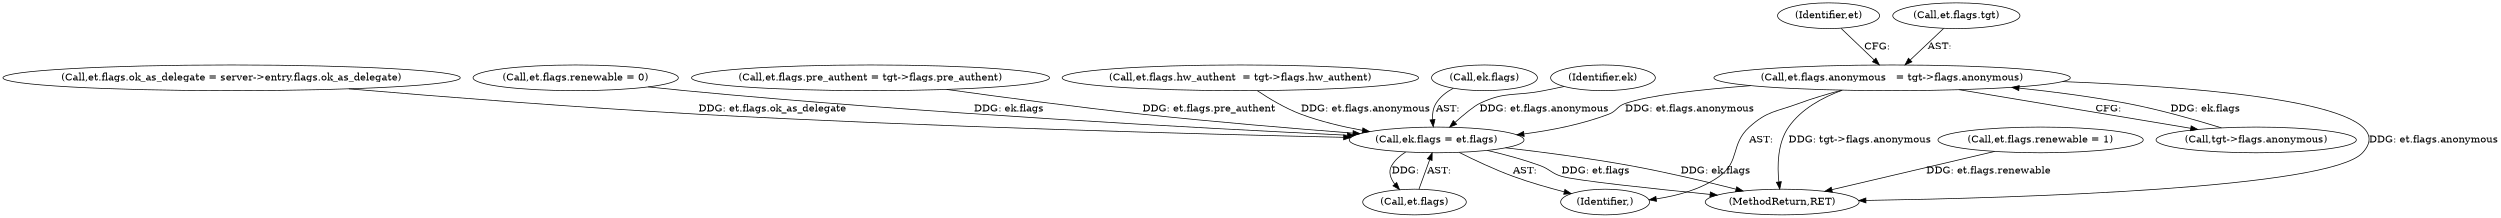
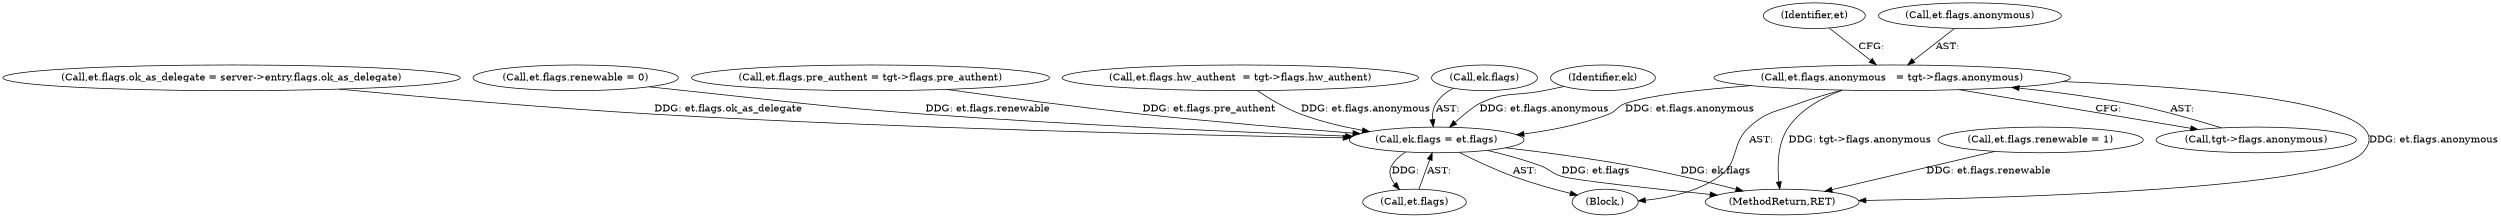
node "(Call,et.flags.tgt)": label "(Call,et.flags.tgt)" -> "(Call,et.flags.anonymous)"
edge "(Call,et.flags.renewable = 0)" -> "(Call,ek.flags = et.flags)": label "DDG: ek.flags" -> "DDG: et.flags.renewable"
edge "(Call,tgt->flags.anonymous)" -> "(Call,et.flags.anonymous   = tgt->flags.anonymous)": label "DDG: ek.flags" -> "AST: "
node "(Identifier,)": label "(Identifier,)" -> "(Block,)"
